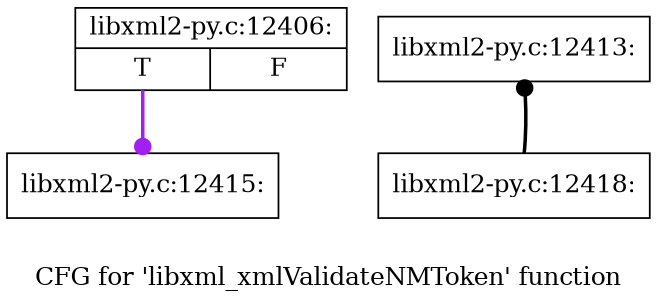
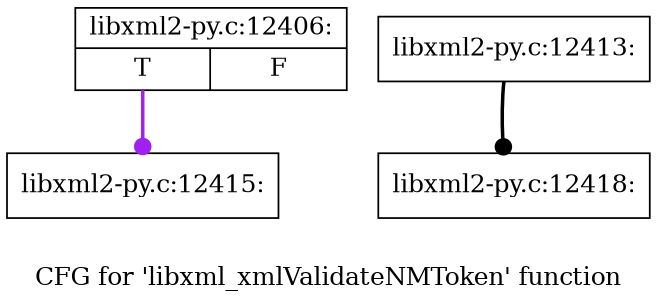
edge "libxml2-py.c:12418:" -> "libxml2-py.c:12413:": reversed
